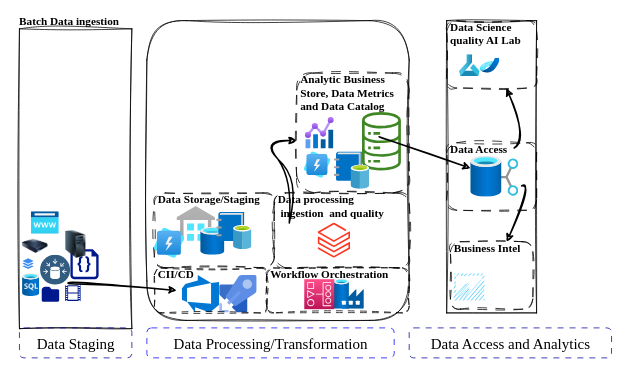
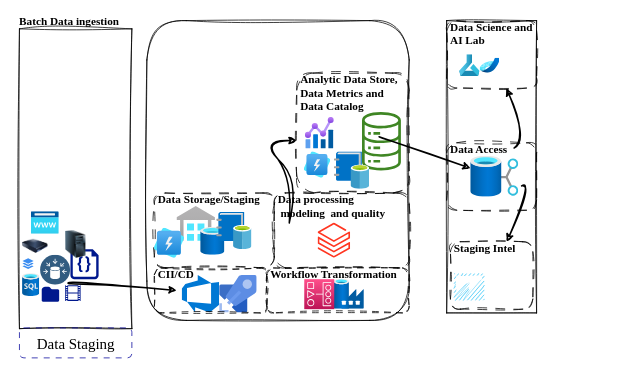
node "Data Science quality AI Lab": label "Data Science quality AI Lab" -> "Data Science and AI Lab"
node "Analytic Business Store, Data Metrics and Data Catalog": label "Analytic Business Store, Data Metrics and Data Catalog" -> "Analytic Data Store, Data Metrics and Data Catalog"
node "Data processing ingestion and quality": label "Data processing ingestion and quality" -> "Data processing modeling and quality"
node "Business Intel": label "Business Intel" -> "Staging Intel"
node "Workflow Orchestration": label "Workflow Orchestration" -> "Workflow Transformation"
node "Data Processing/Transformation": removed
node "Data Access and Analytics": removed
